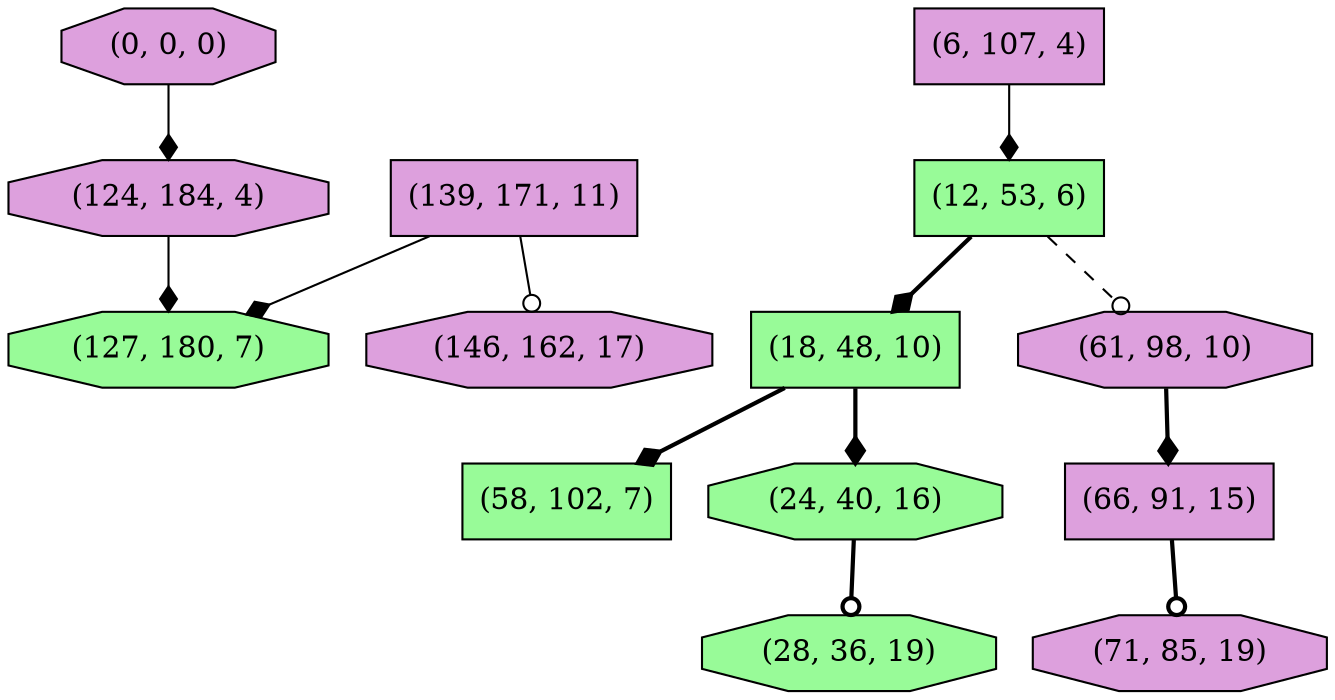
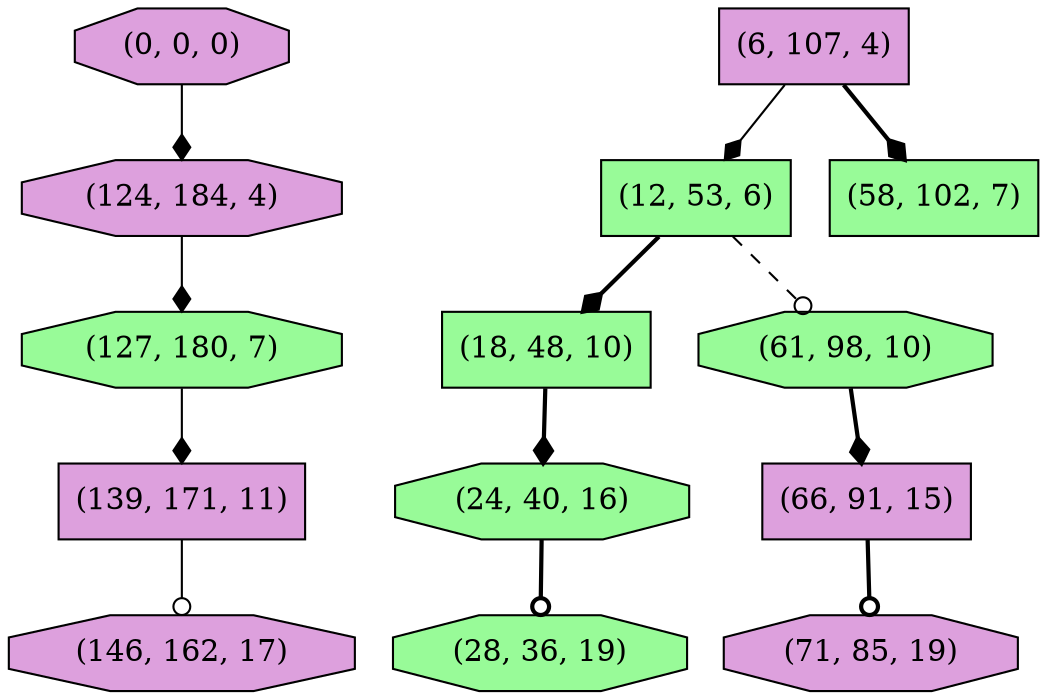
edge "(139, 171, 11)" -> "(127, 180, 7)": reversed
node "(61, 98, 10)": fillcolor plum -> palegreen
edge "(18, 48, 10)" -> "(58, 102, 7)": now "(6, 107, 4)" -> "(58, 102, 7)"
